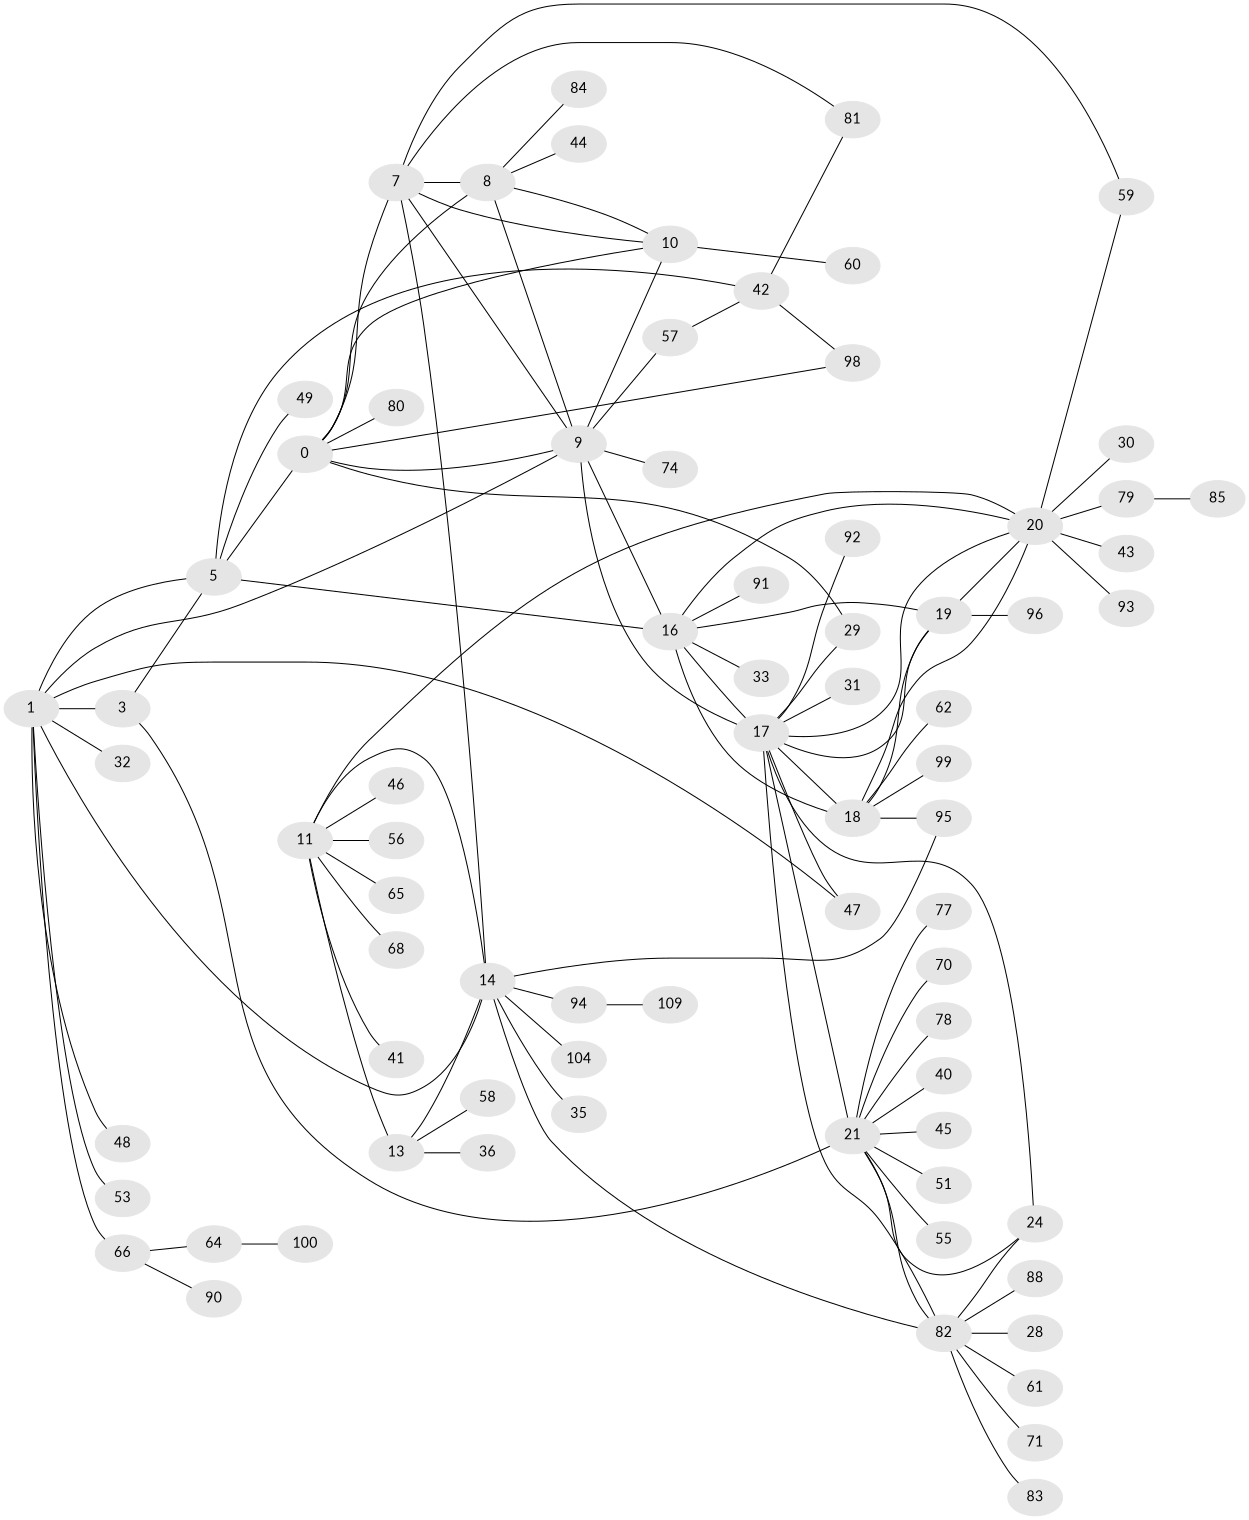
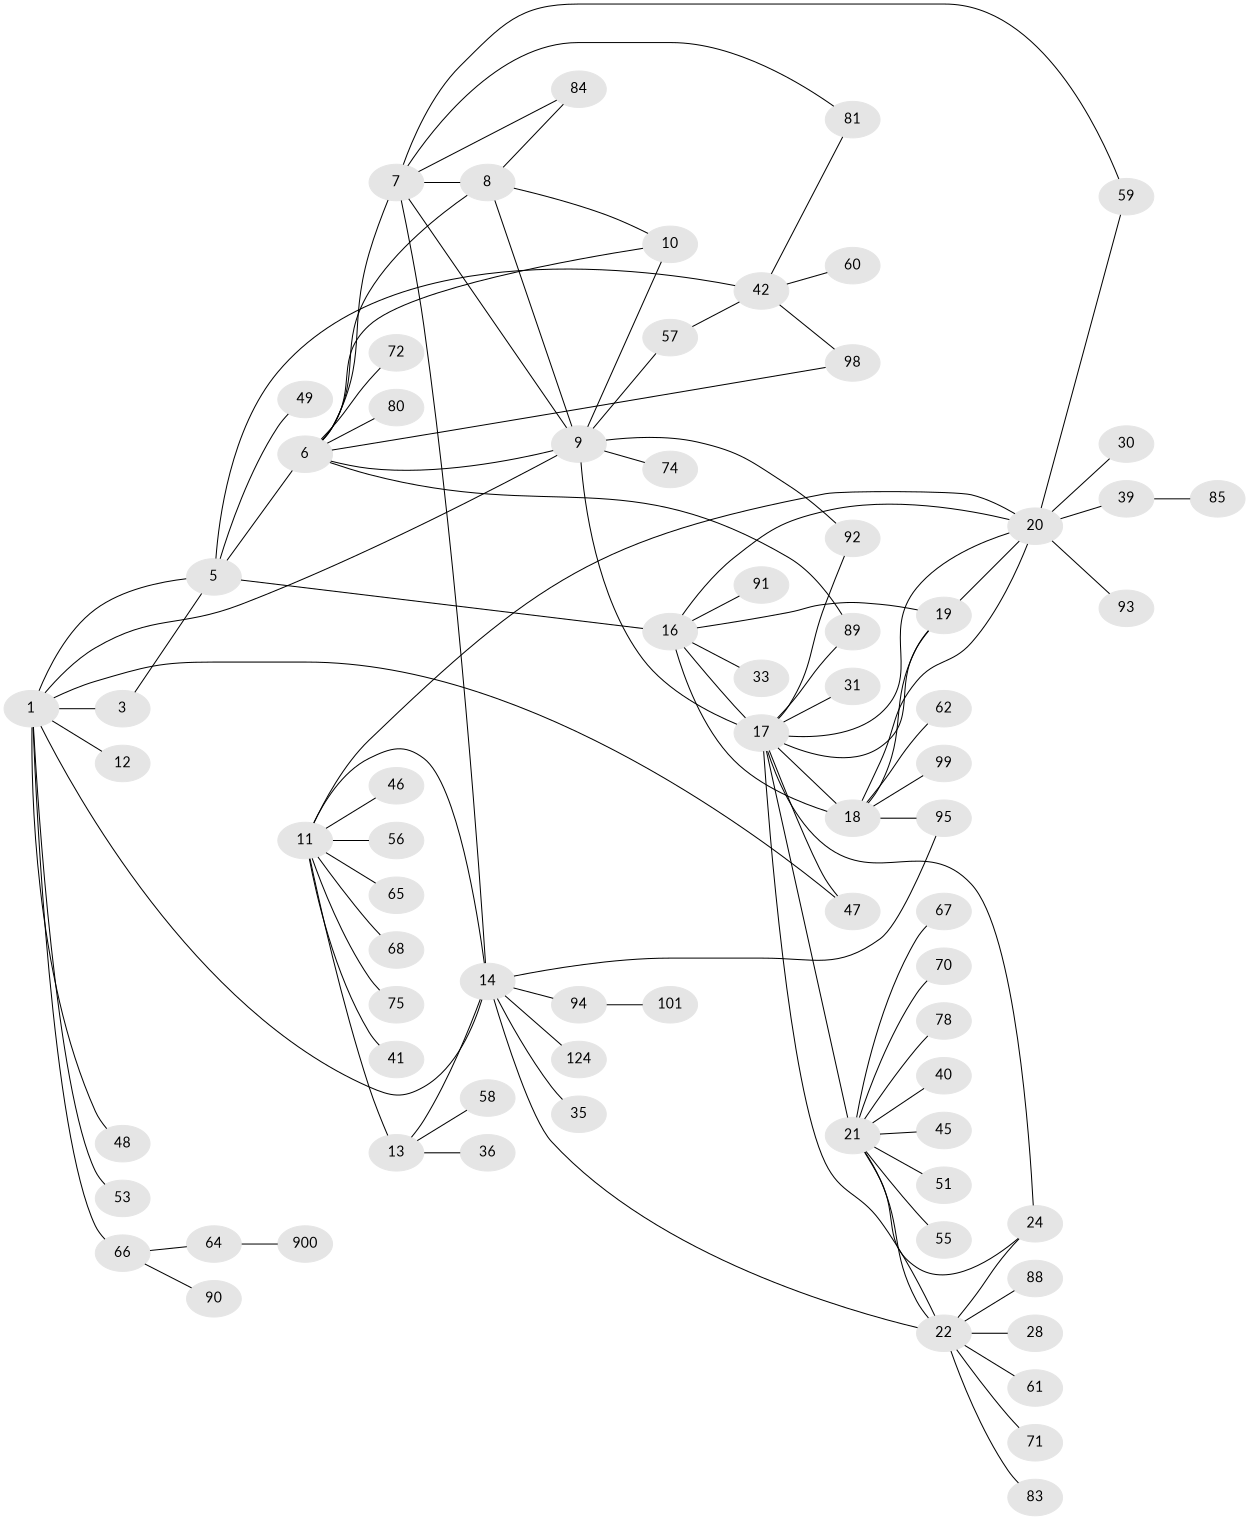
node "44": removed
edge "7" -- "10": now "7" -- "84"
edge "10" -- "60": now "42" -- "60"
node "72": added
node "0": label "0" -> "6"
node "79": label "79" -> "39"
edge "9" -- "16": now "9" -- "92"
node "43": removed
node "96": removed
node "29": label "29" -> "89"
node "32": label "32" -> "12"
node "77": label "77" -> "67"
node "75": added
node "109": label "109" -> "101"
node "104": label "104" -> "124"
edge "3" -- "21": removed
node "100": label "100" -> "900"
node "82": label "82" -> "22"
